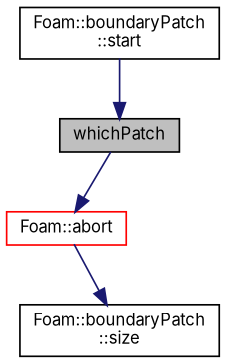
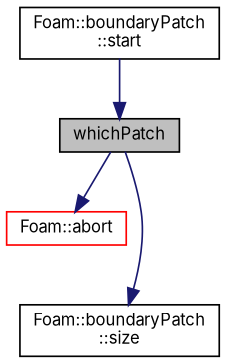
edge "Foam::abort" -> "Foam::boundaryPatch ::size": now "whichPatch" -> "Foam::boundaryPatch ::size"
